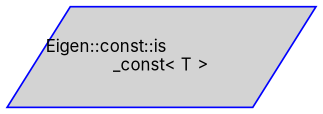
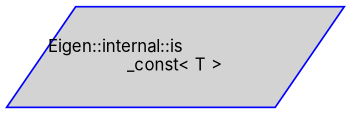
node "Eigen::const::is _const< T >": label "Eigen::const::is _const< T >" -> "Eigen::internal::is _const< T >"
